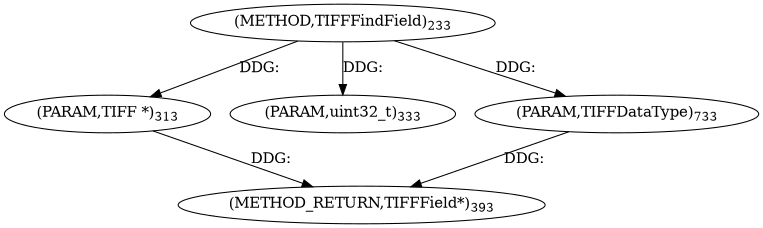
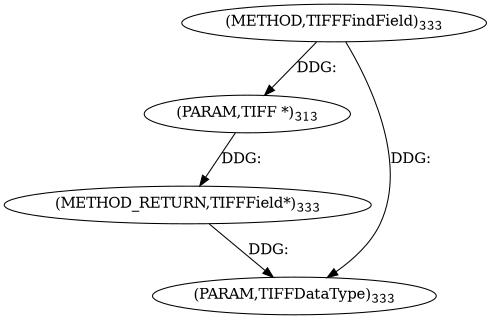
node "(METHOD,TIFFFindField)": text "233" -> "333"
node "(PARAM,TIFFDataType)": text "733" -> "333"
node "(PARAM,uint32_t)": removed
edge "(PARAM,TIFFDataType)" -> "(METHOD_RETURN,TIFFField*)": reversed
node "(METHOD_RETURN,TIFFField*)": text "393" -> "333"
